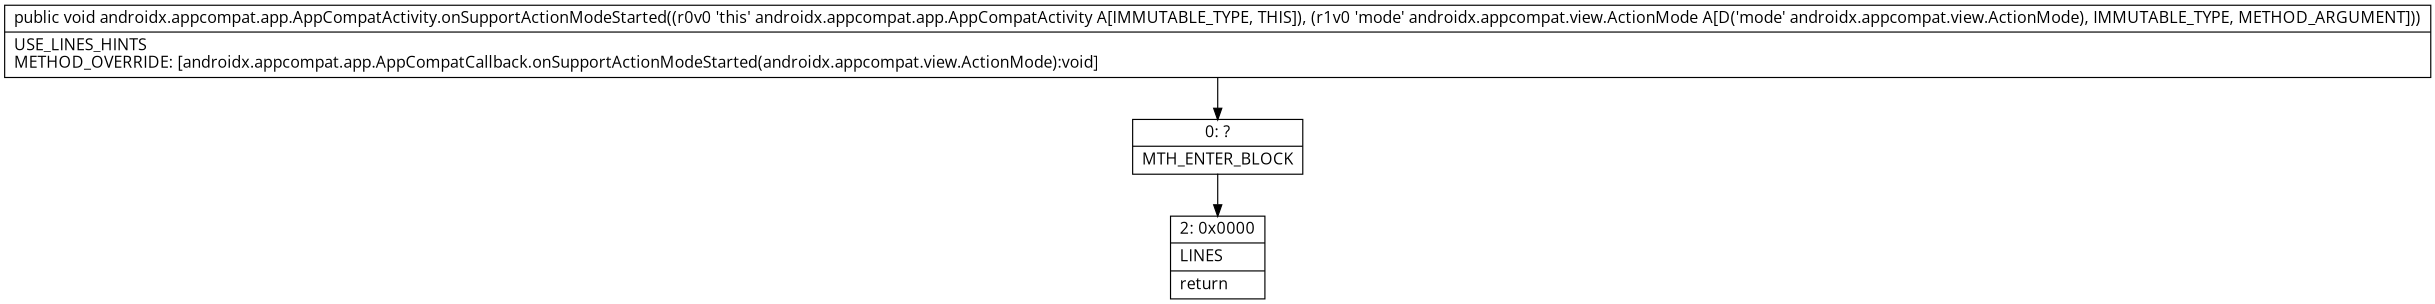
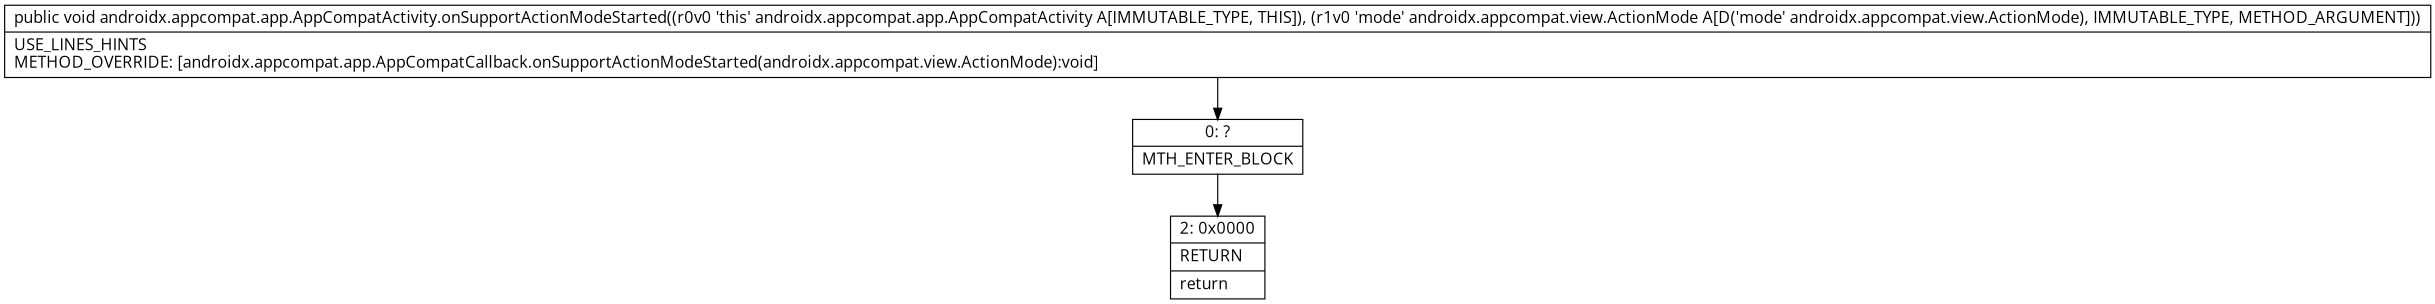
node "2: 0x0000": text "LINES" -> "RETURN"
